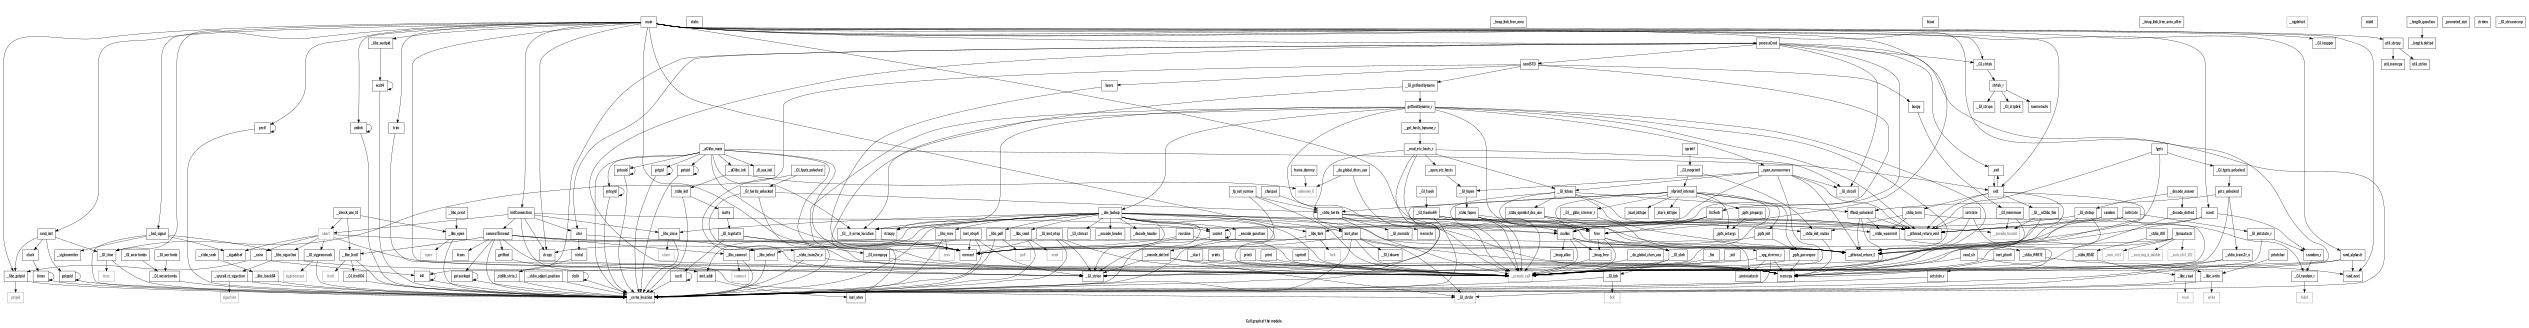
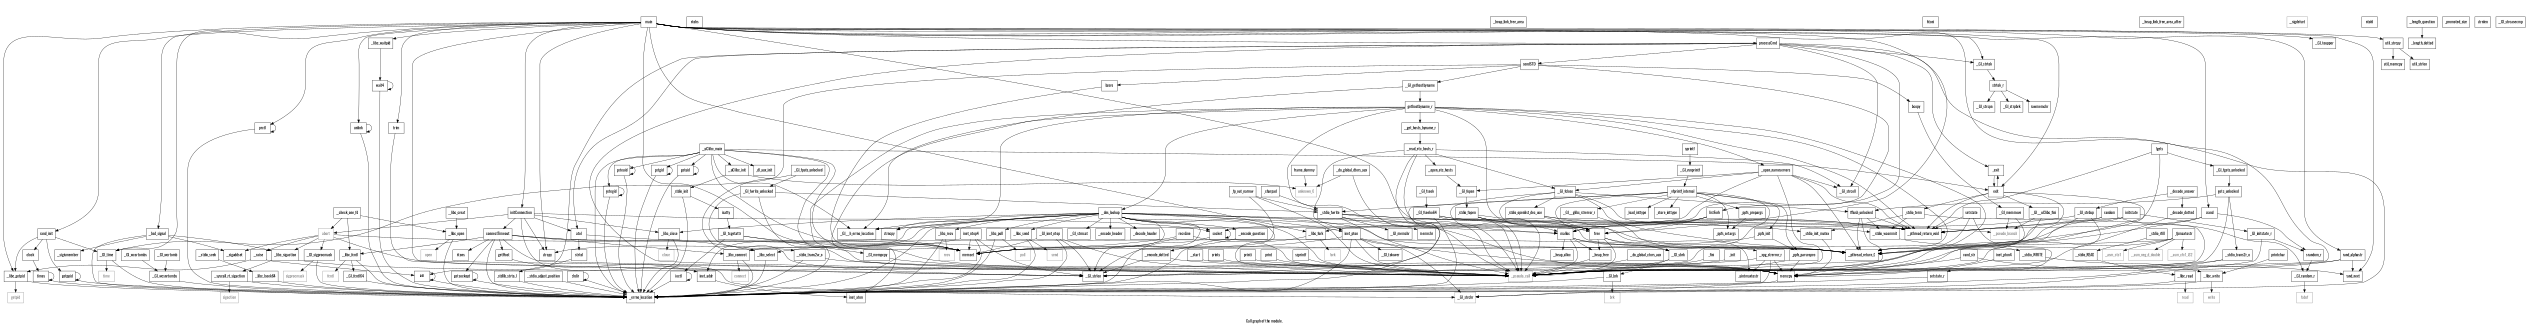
edge "__GI_vsnprintf" -> "__stdio_init_mutex": removed
edge "__encode_dotted" -> "__GI_strchr": now "memcpy" -> "__GI_strchr"
